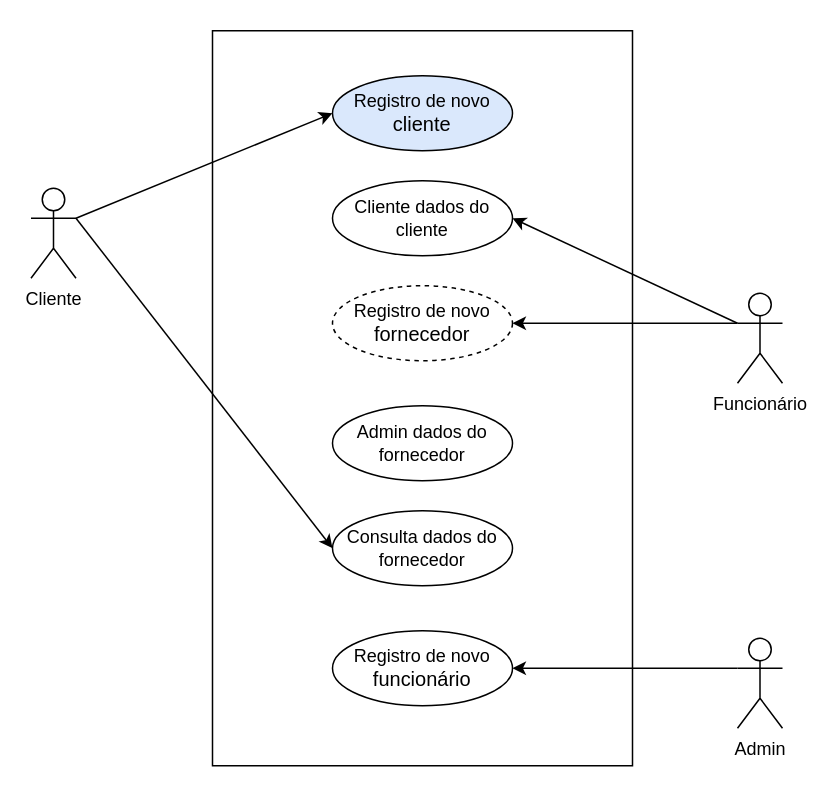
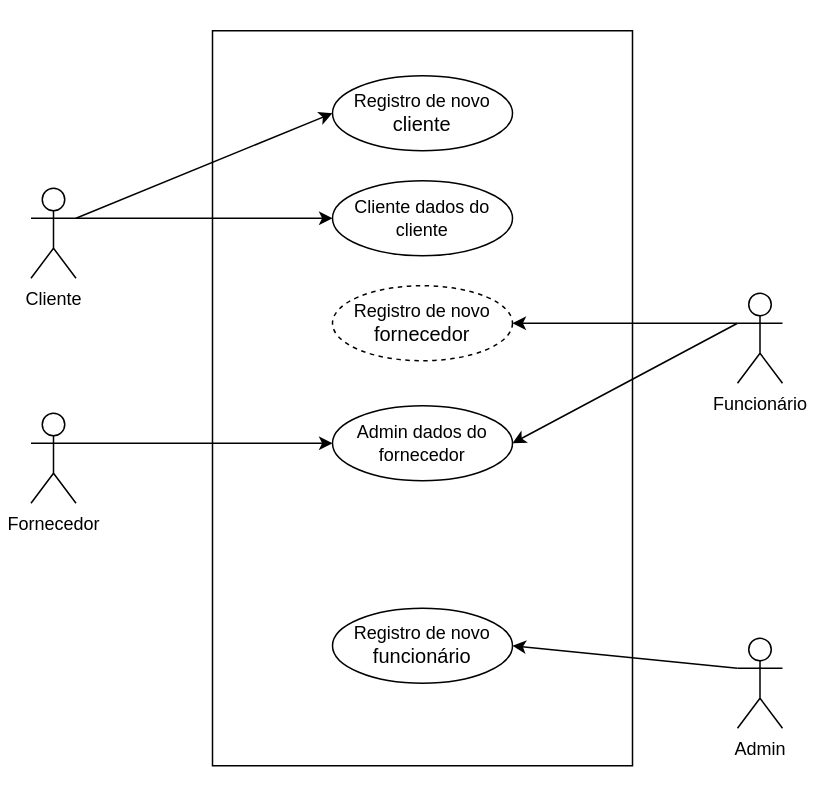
node "Registro de novo cliente": fillcolor #dae8fc -> #ffffff
edge "Cliente" -> "Cliente dados do cliente": added
edge "Funcionário" -> "Cliente dados do cliente": removed
edge "Cliente" -> "Consulta dados do fornecedor": removed
edge "Funcionário" -> "Admin dados do fornecedor": added
edge "Fornecedor" -> "Admin dados do fornecedor": added
node "Fornecedor": added
node "Consulta dados do fornecedor": removed
node "Registro de novo funcionário": moved (422, 668) -> (422, 646)
